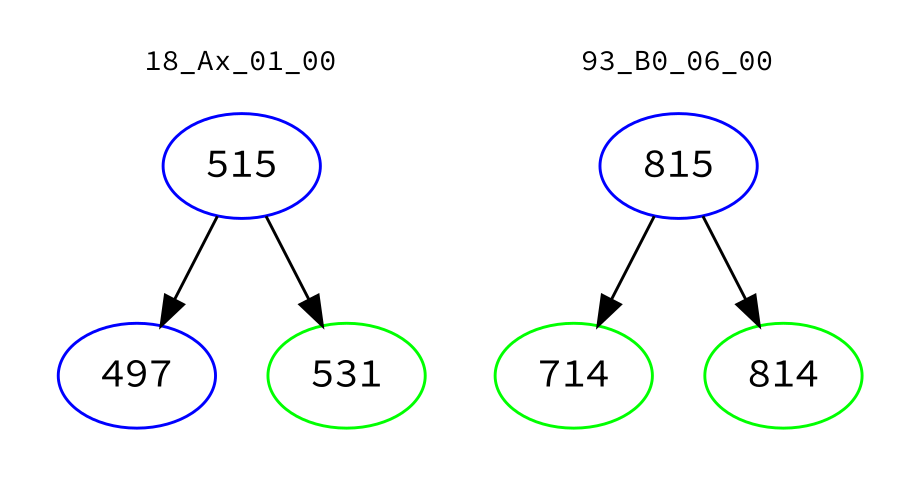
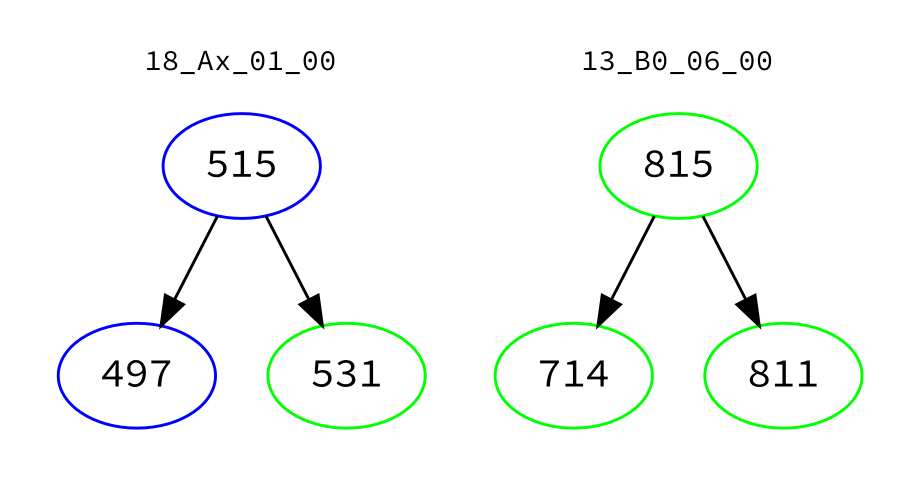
cluster "93_B0_06_00": label "93_B0_06_00" -> "13_B0_06_00"
node "815": color blue -> green
node "814": label "814" -> "811"
